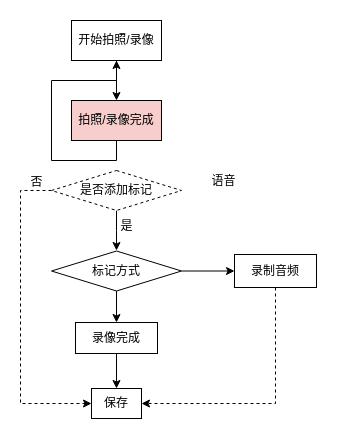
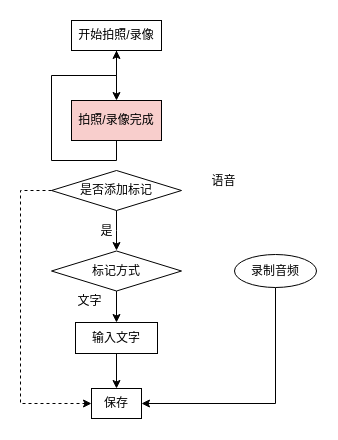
node "开始拍照/录像": size 90x40 -> 90x30
node "否": removed
node "是否添加标记": style dashed -> solid
node "是": moved (127, 227) -> (107, 232)
edge "标记方式" -> "录制音频": removed
node "录制音频": shape rectangle -> ellipse
node "文字": added
node "录像完成": label "录像完成" -> "输入文字"
edge "录制音频" -> "保存": style dashed -> solid
